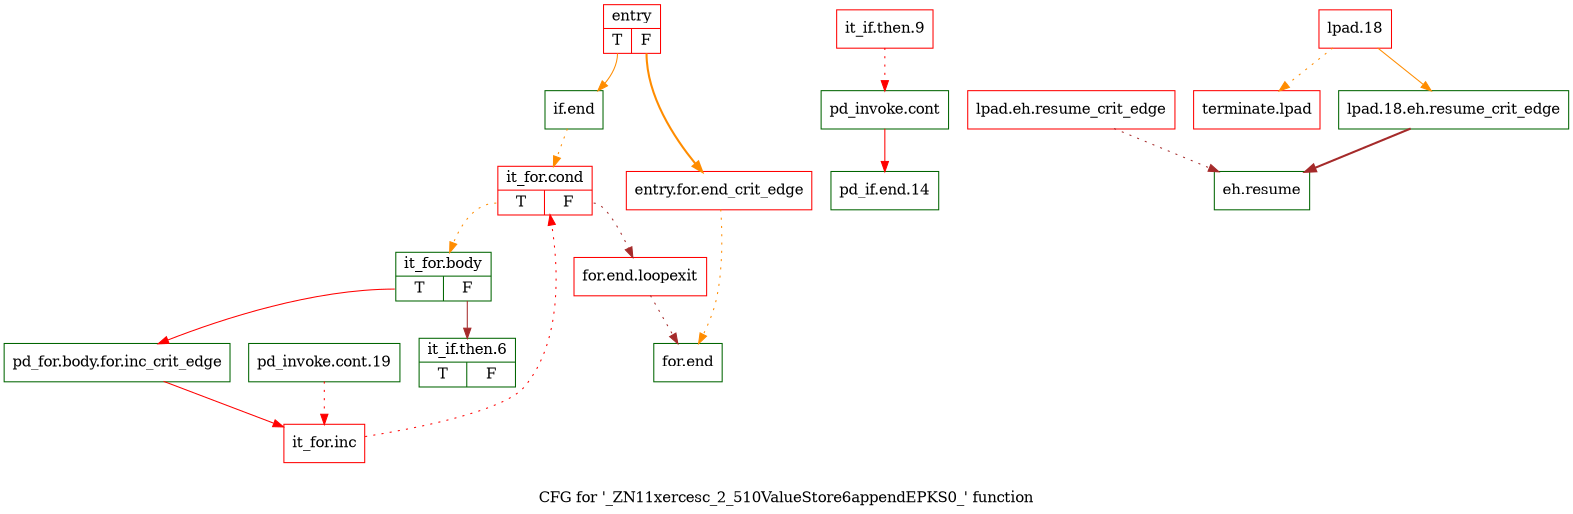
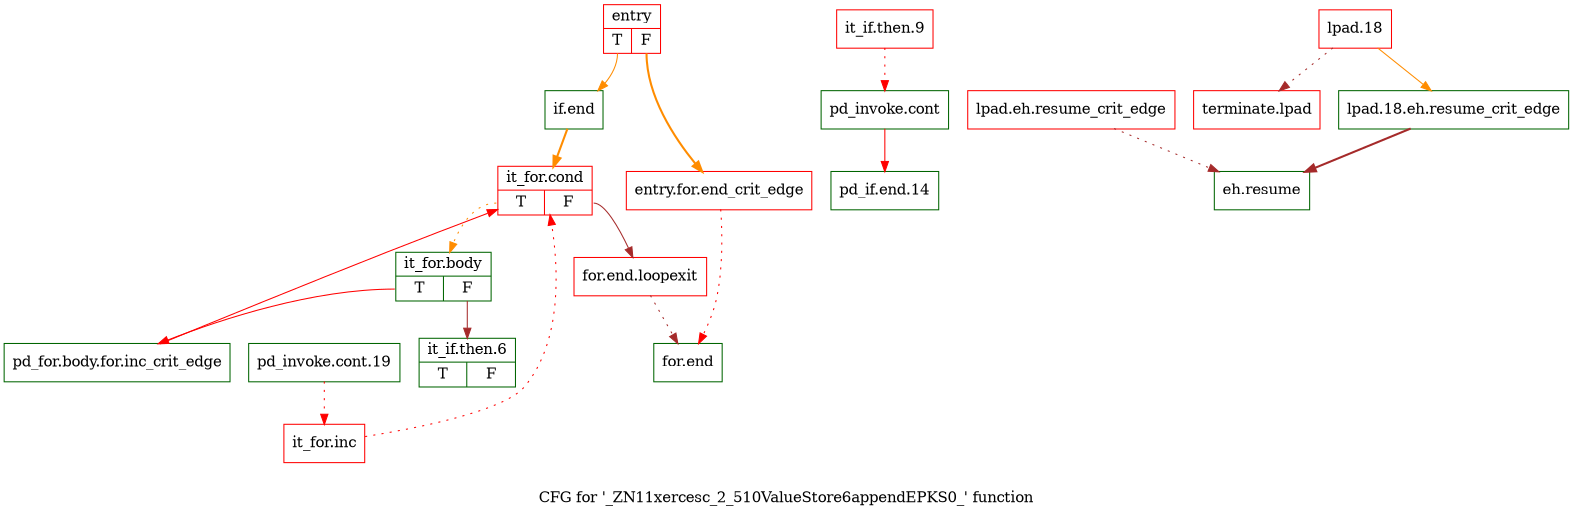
edge "lpad.18" -> "terminate.lpad": color darkorange -> brown
edge "if.end" -> "it_for.cond": style dotted -> bold
edge "it_for.cond" -> "for.end.loopexit": style dotted -> solid
edge "entry.for.end_crit_edge" -> "for.end": color darkorange -> red
edge "pd_for.body.for.inc_crit_edge" -> "it_for.inc": now "pd_for.body.for.inc_crit_edge" -> "it_for.cond"
